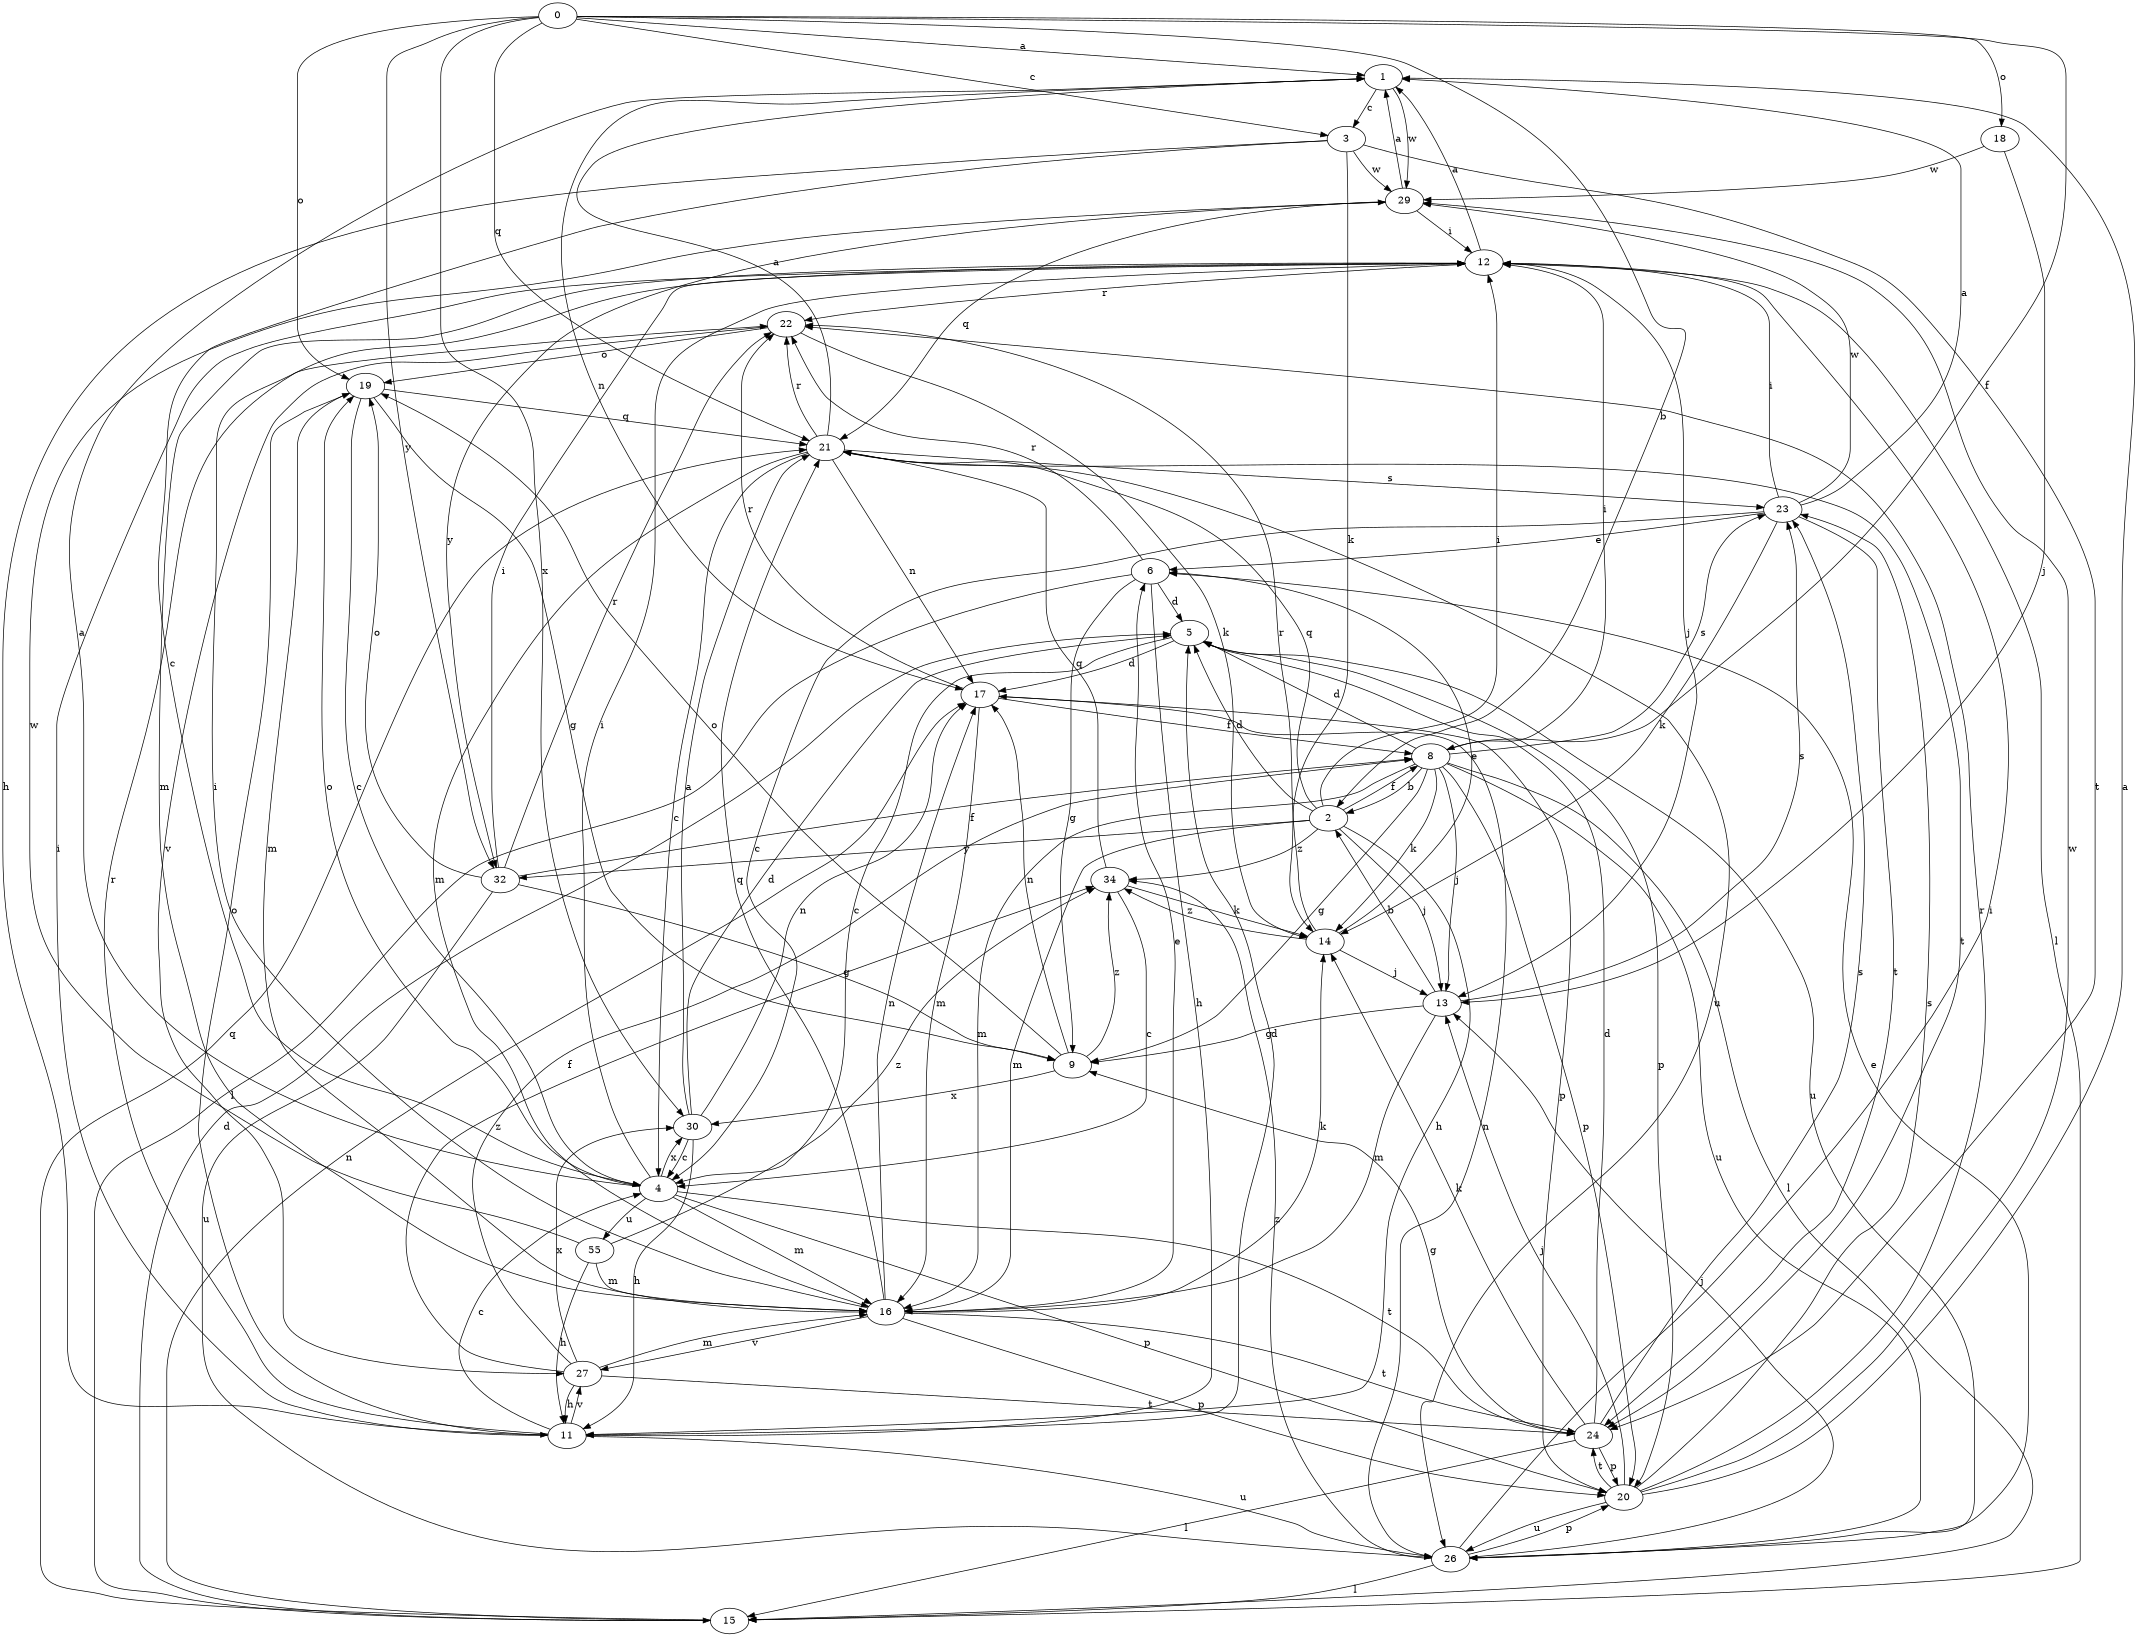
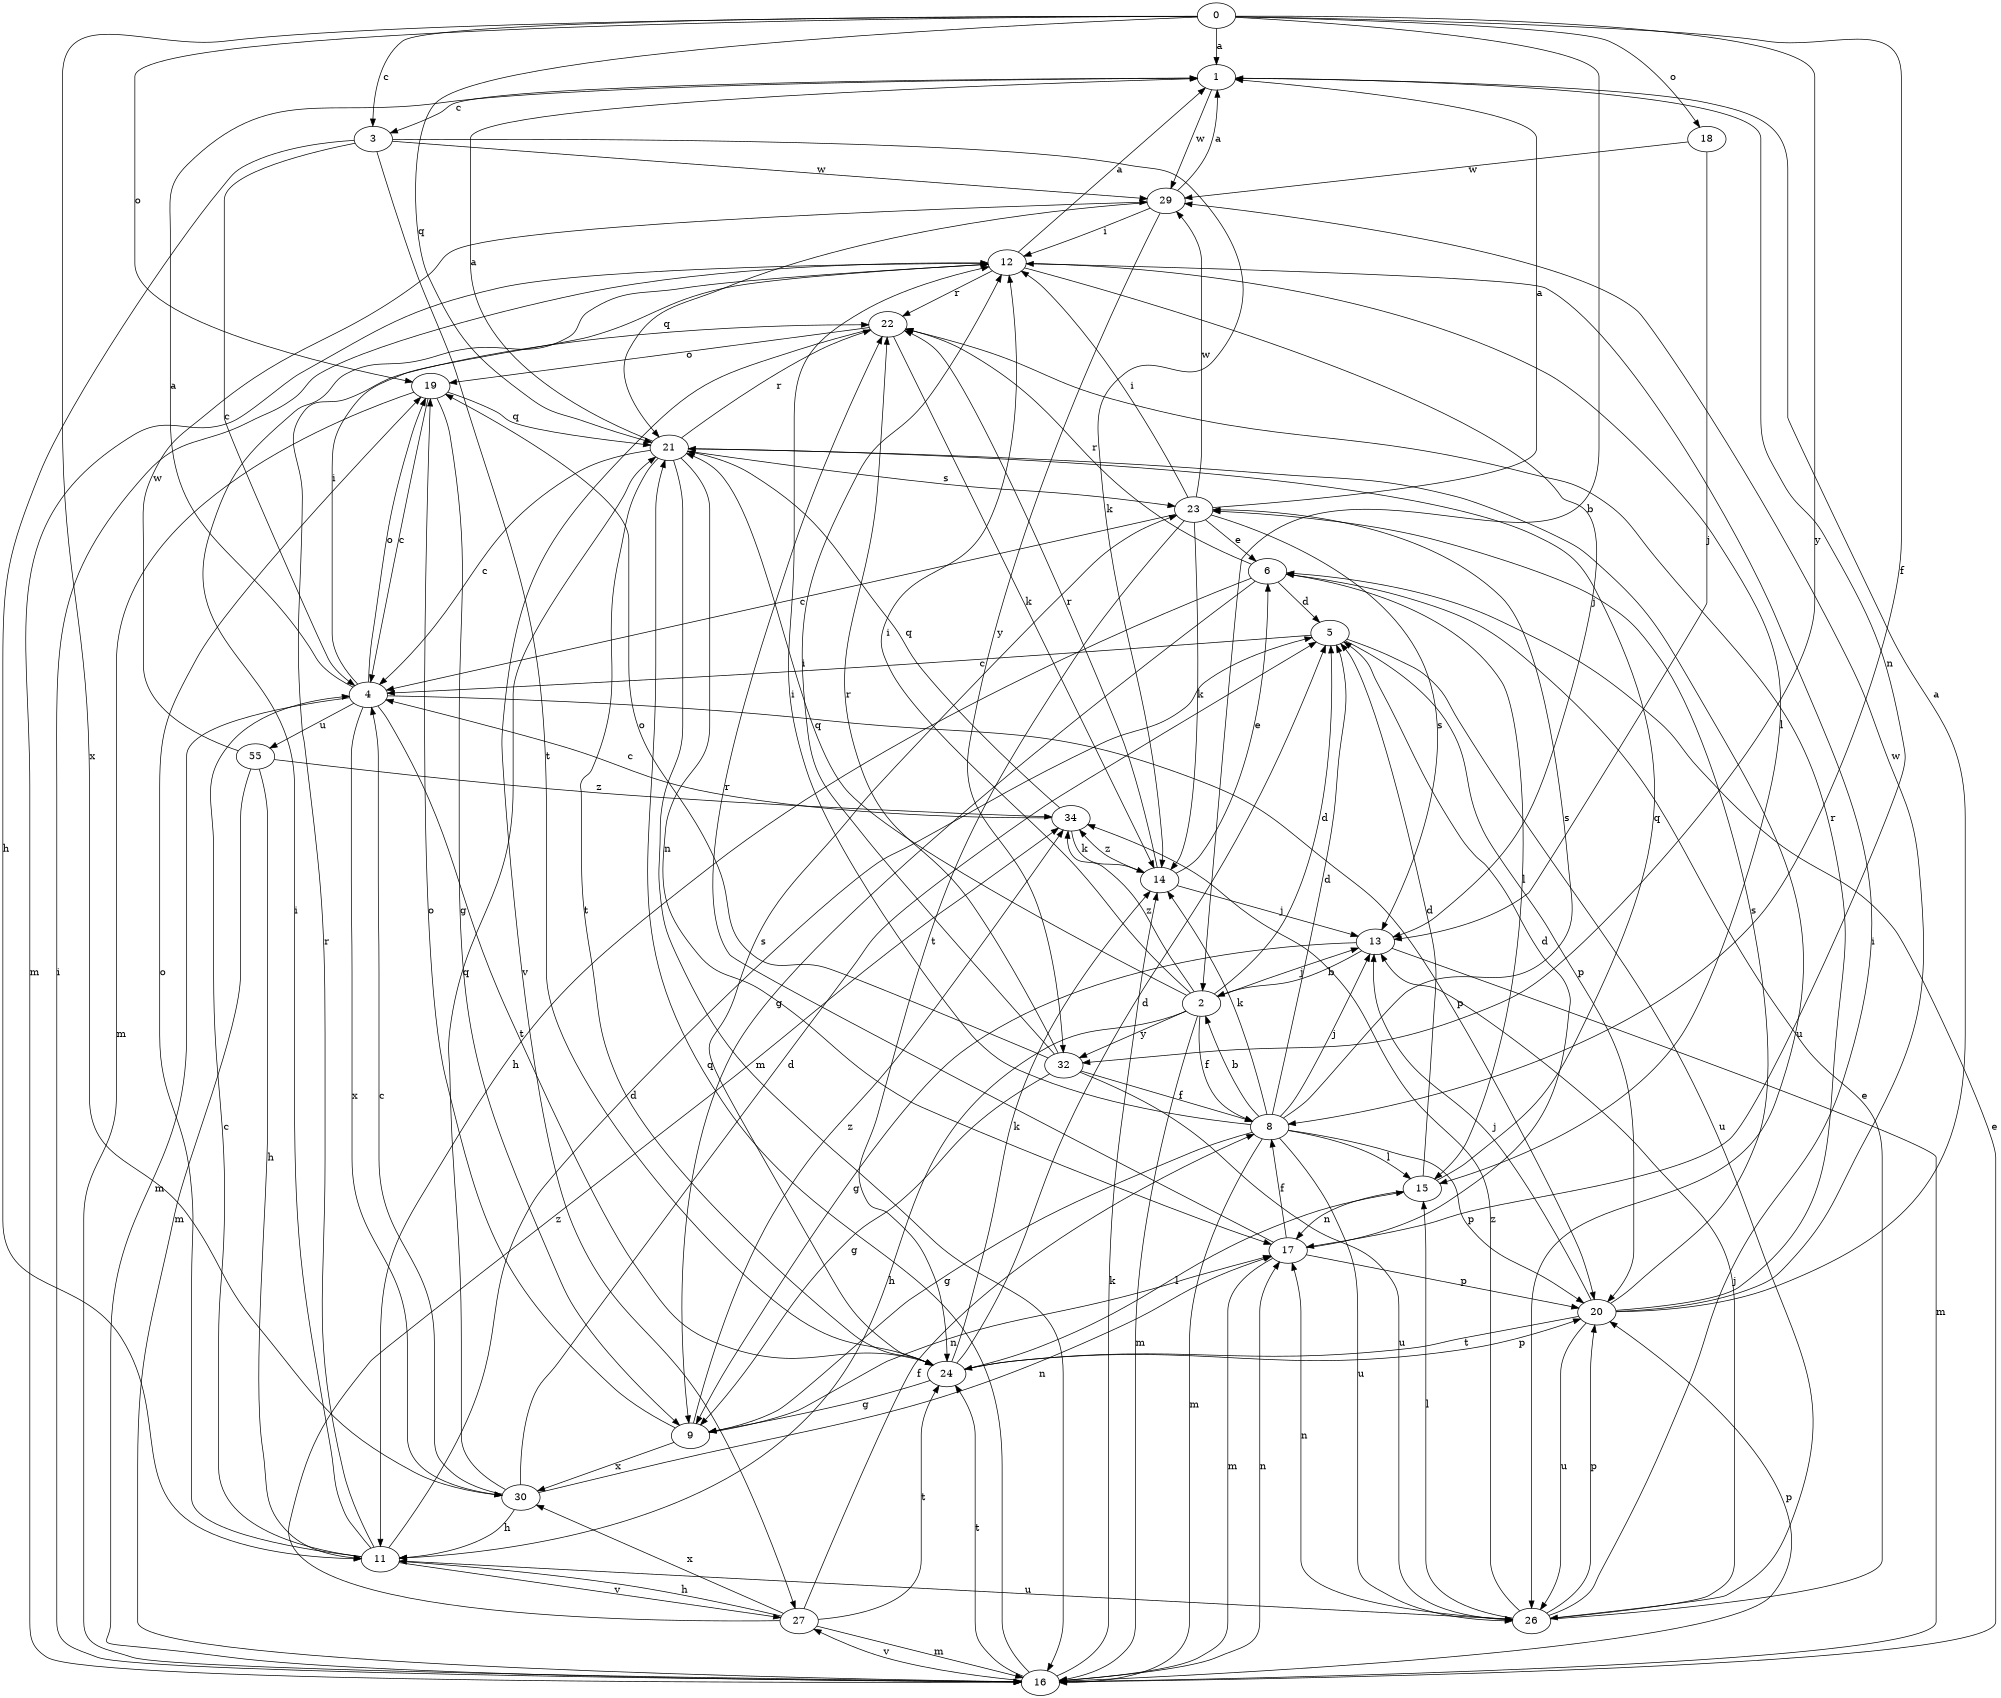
edge "5" -> "17": reversed
edge "30" -> "21": label "a" -> "q"
edge "13" -> "23": reversed
